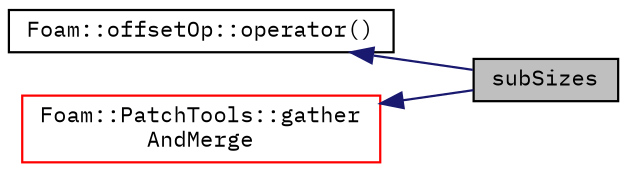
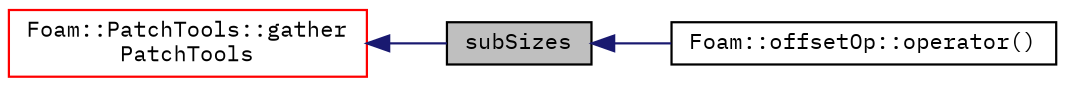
edge "subSizes" -> "Foam::offsetOp::operator()": reversed
node "Foam::PatchTools::gather AndMerge": label "Foam::PatchTools::gather AndMerge" -> "Foam::PatchTools::gather PatchTools"
